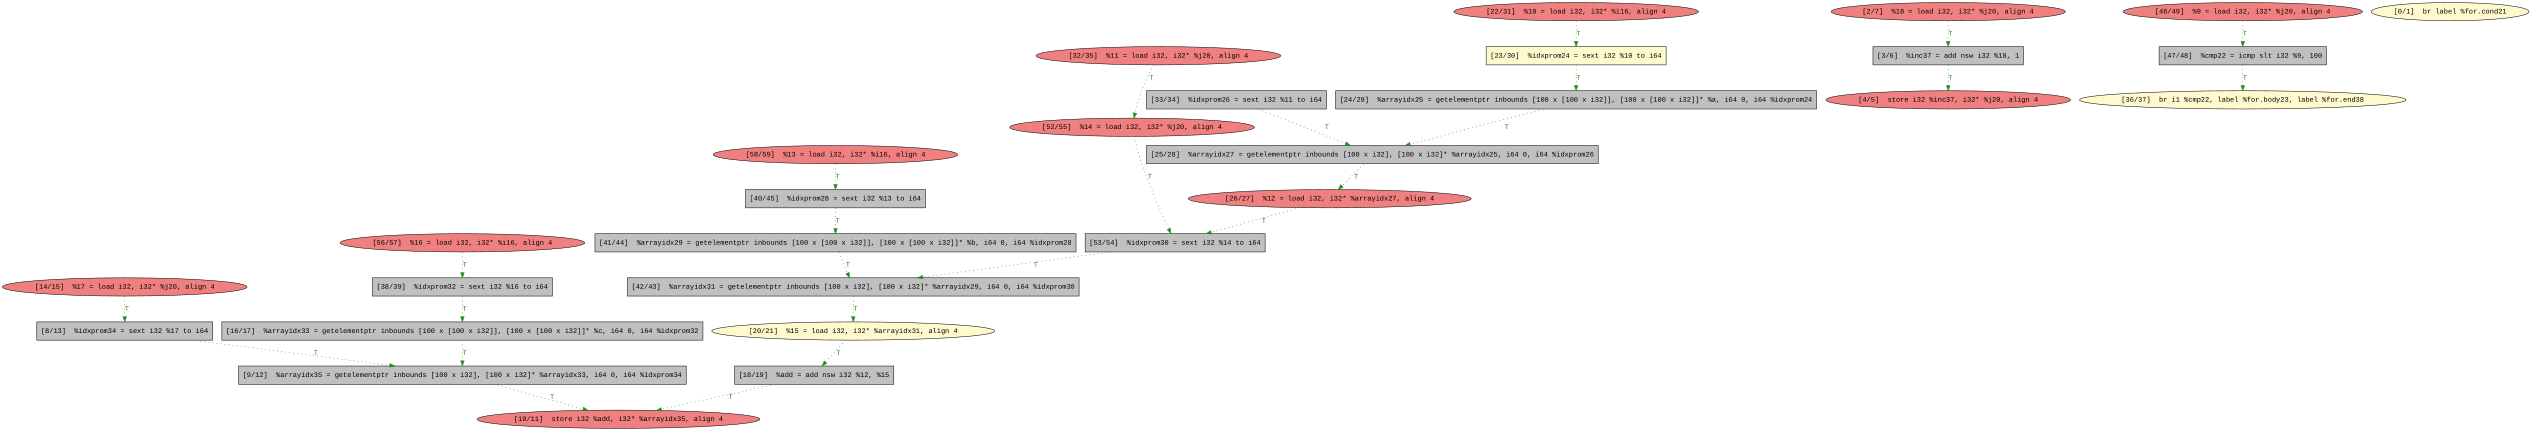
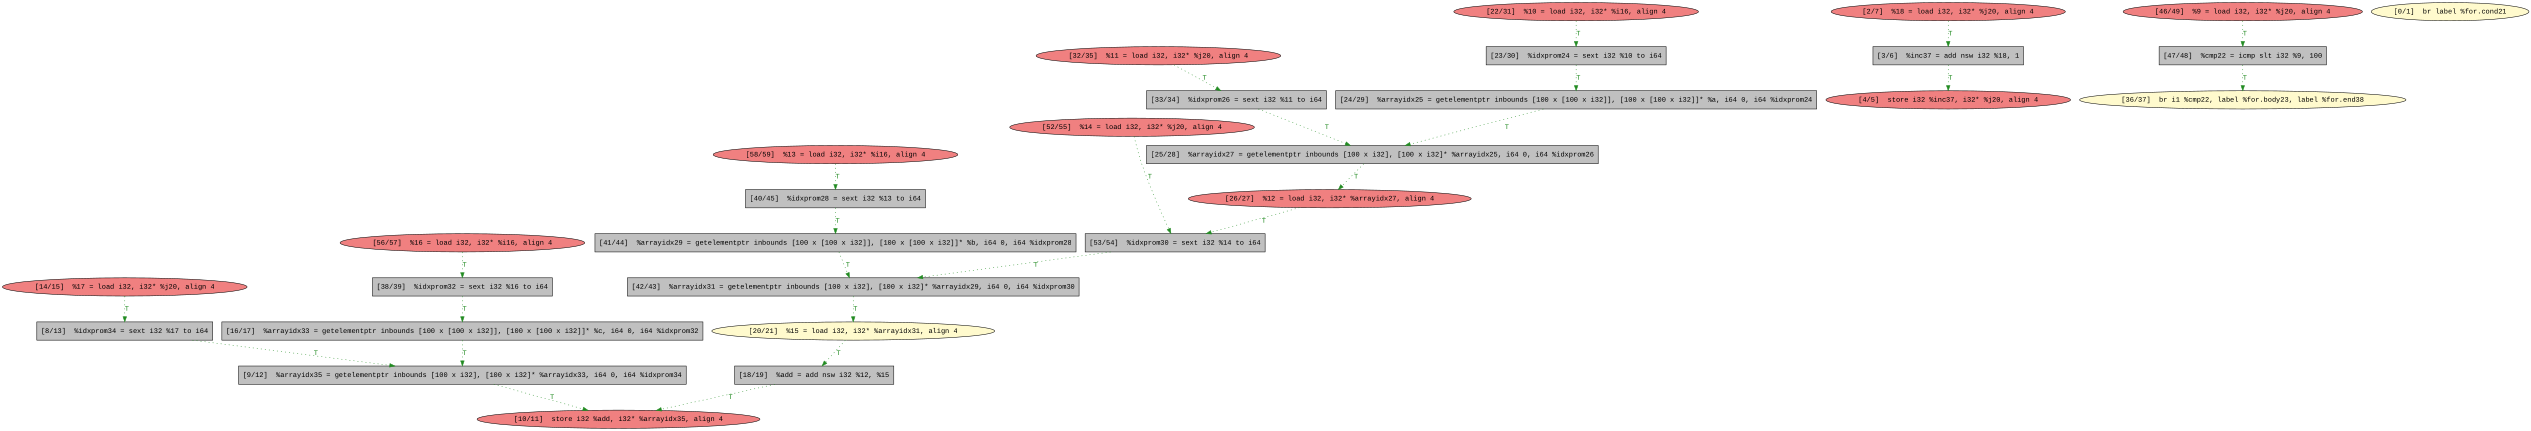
node "[23/30]  %idxprom24 = sext i32 %10 to i64": fillcolor lemonchiffon -> grey
edge "[32/35]  %11 = load i32, i32* %j20, align 4" -> "[52/55]  %14 = load i32, i32* %j20, align 4": now "[32/35]  %11 = load i32, i32* %j20, align 4" -> "[33/34]  %idxprom26 = sext i32 %11 to i64"
